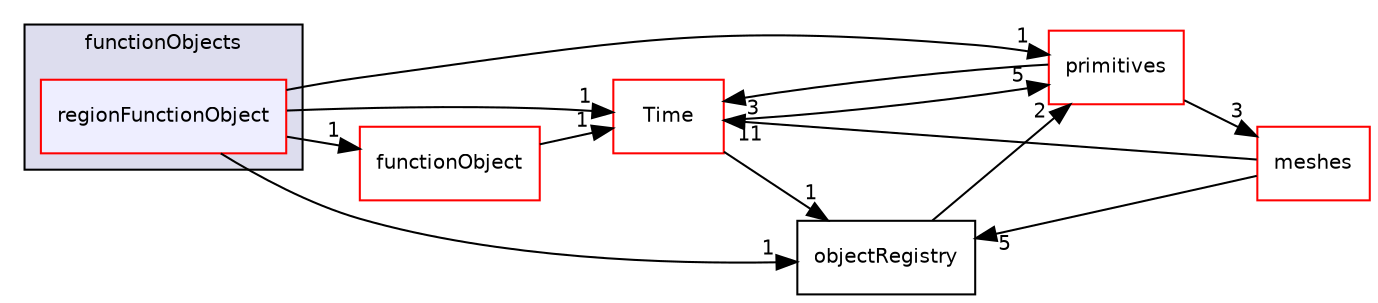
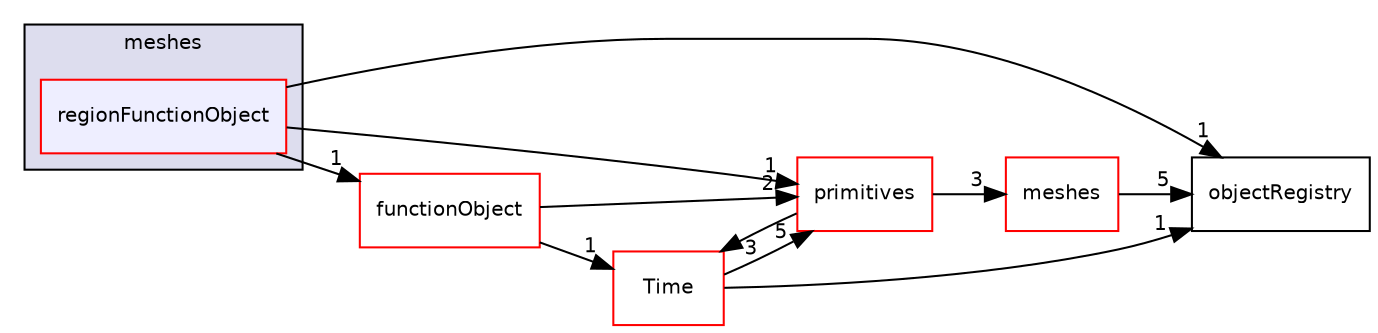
cluster "functionObjects": label "functionObjects" -> "meshes"
edge "regionFunctionObject" -> "Time": removed
edge "meshes" -> "Time": removed
edge "objectRegistry" -> "primitives": now "functionObject" -> "primitives"
